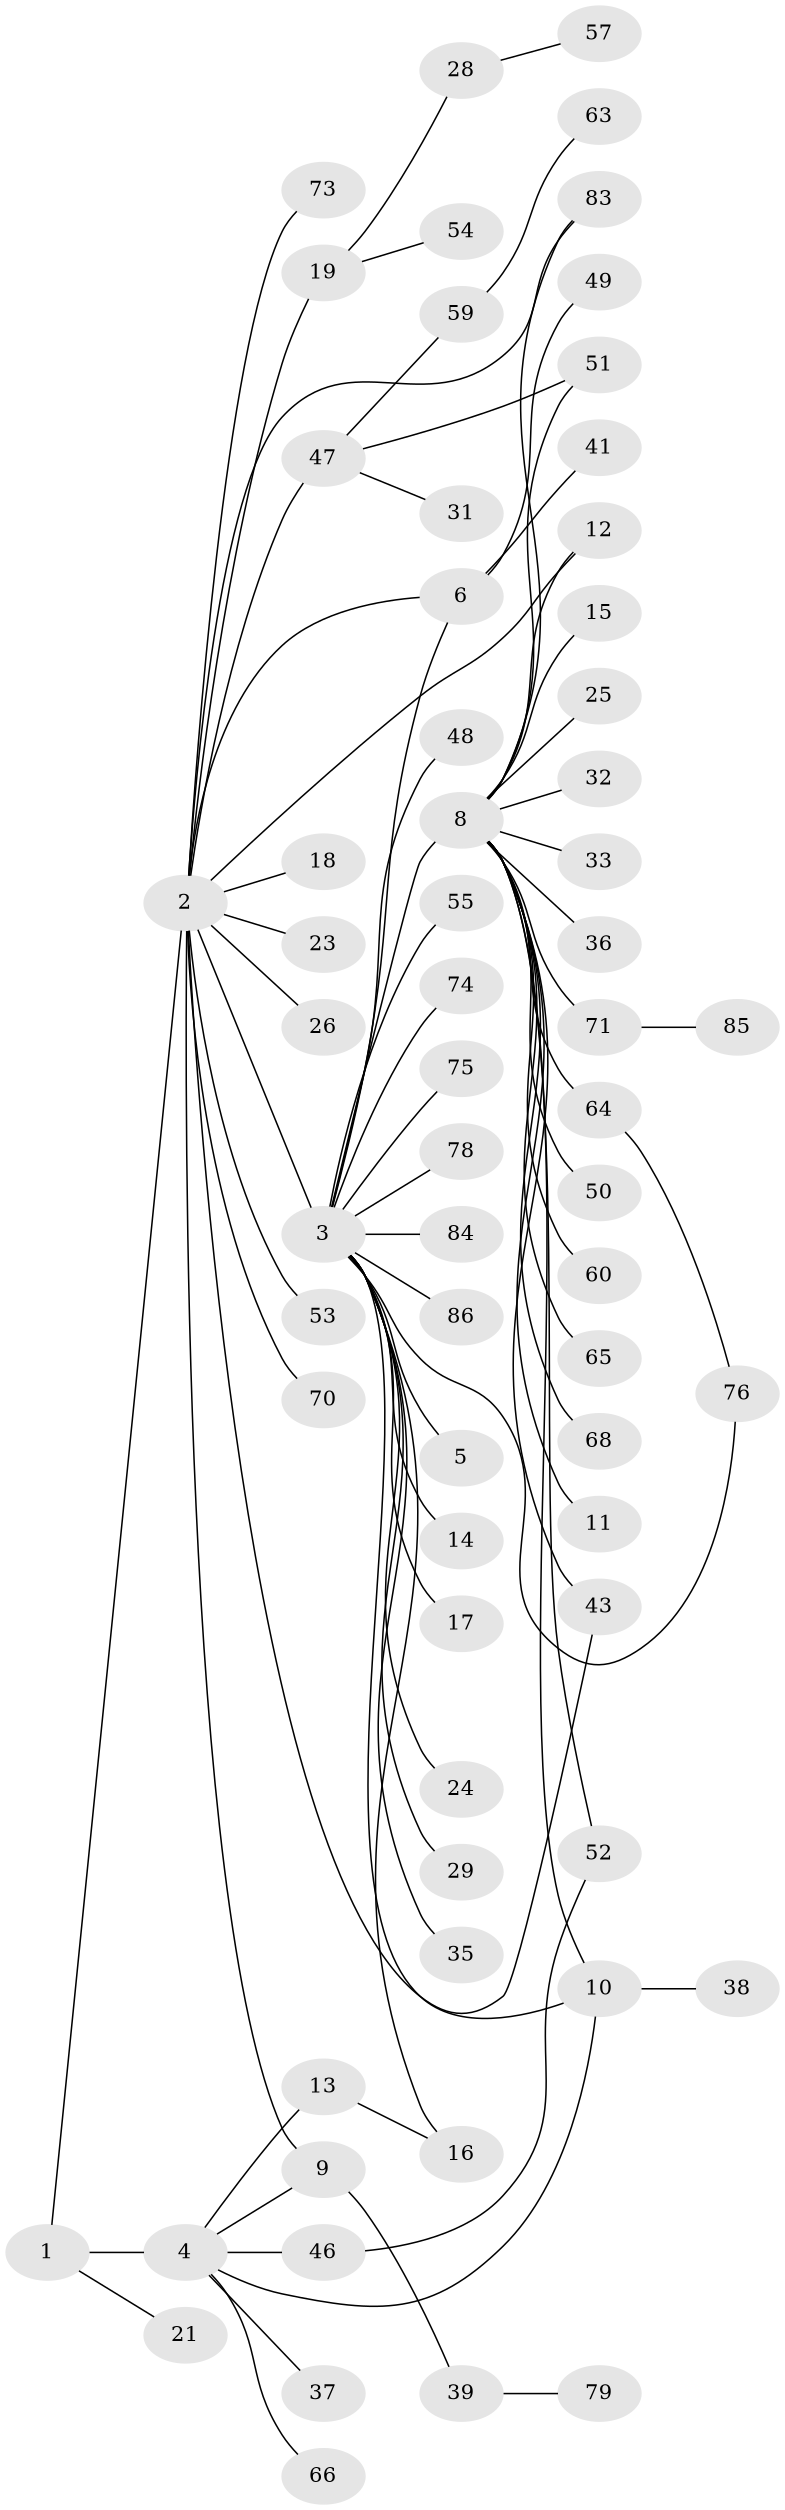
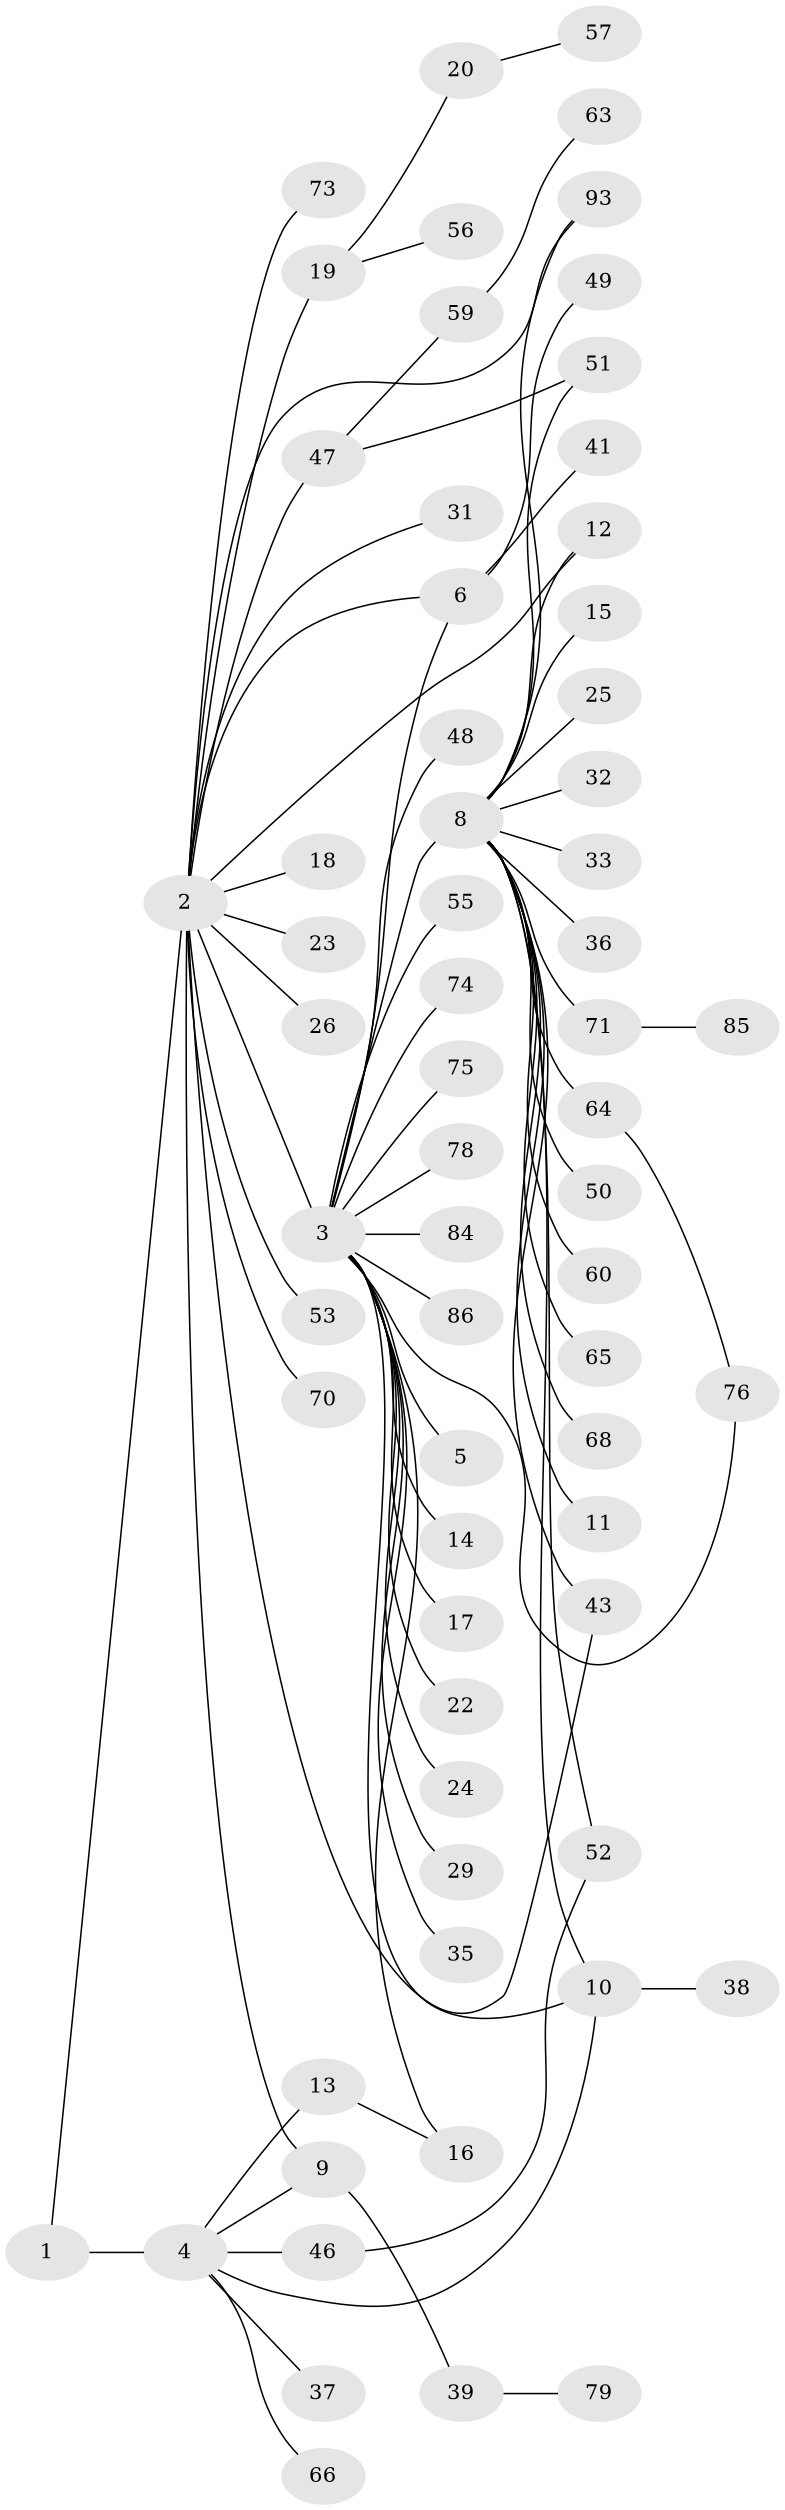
node "28": label "28" -> "20"
node "83": label "83" -> "93"
node "54": label "54" -> "56"
edge "47" -- "31": now "2" -- "31"
node "22": added
node "21": removed
